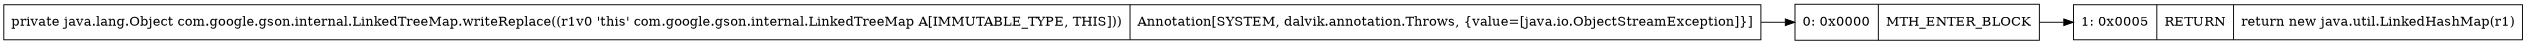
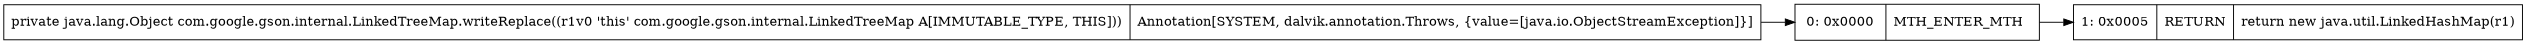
node "0: 0x0000": text "MTH_ENTER_BLOCK" -> "MTH_ENTER_MTH"
